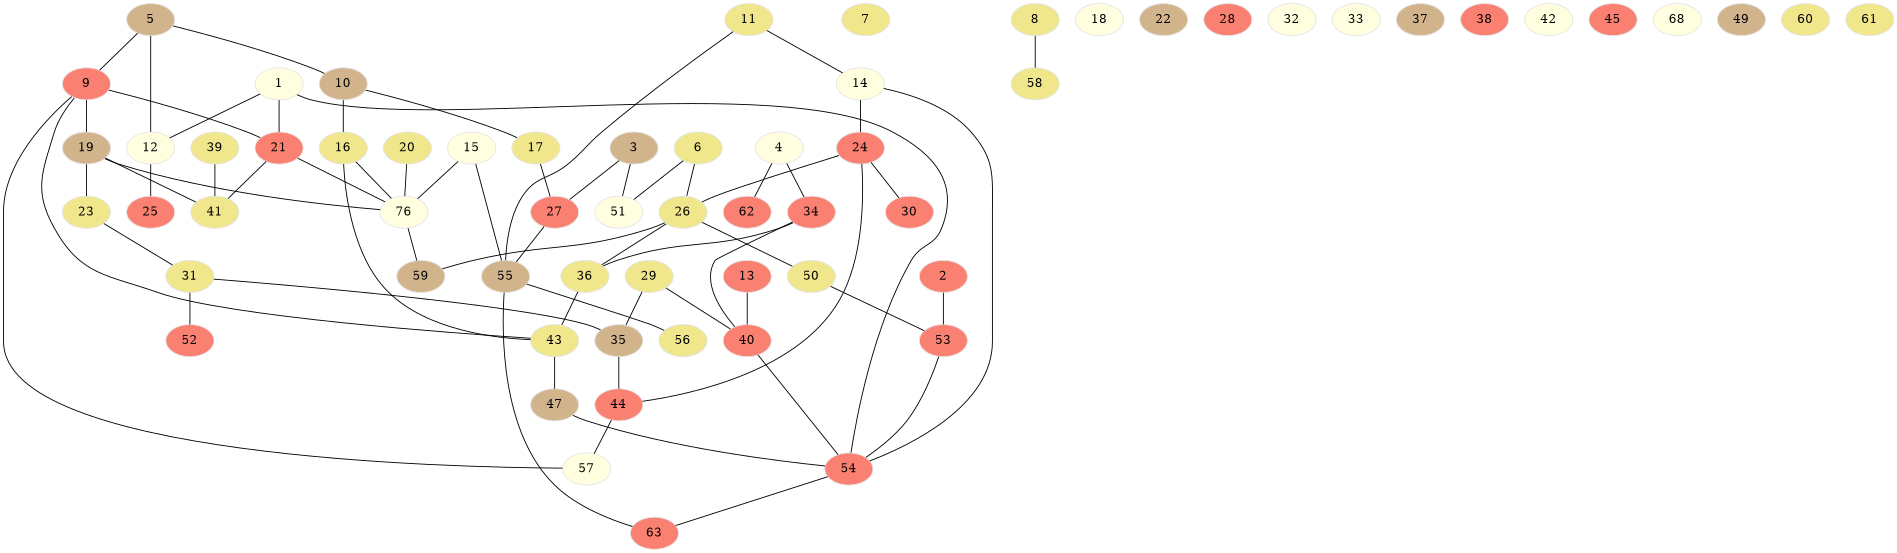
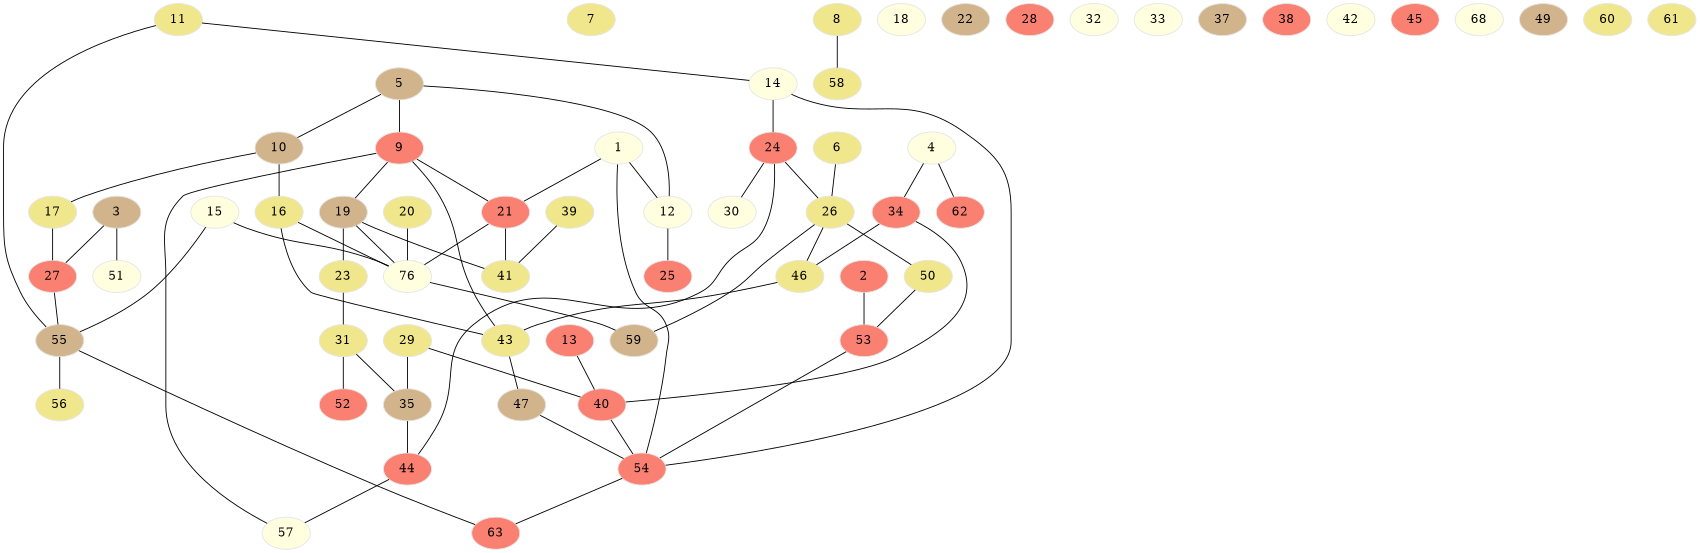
edge "6" -- "51": removed
node "30": fillcolor salmon -> lightyellow
node "36": label "36" -> "46"
